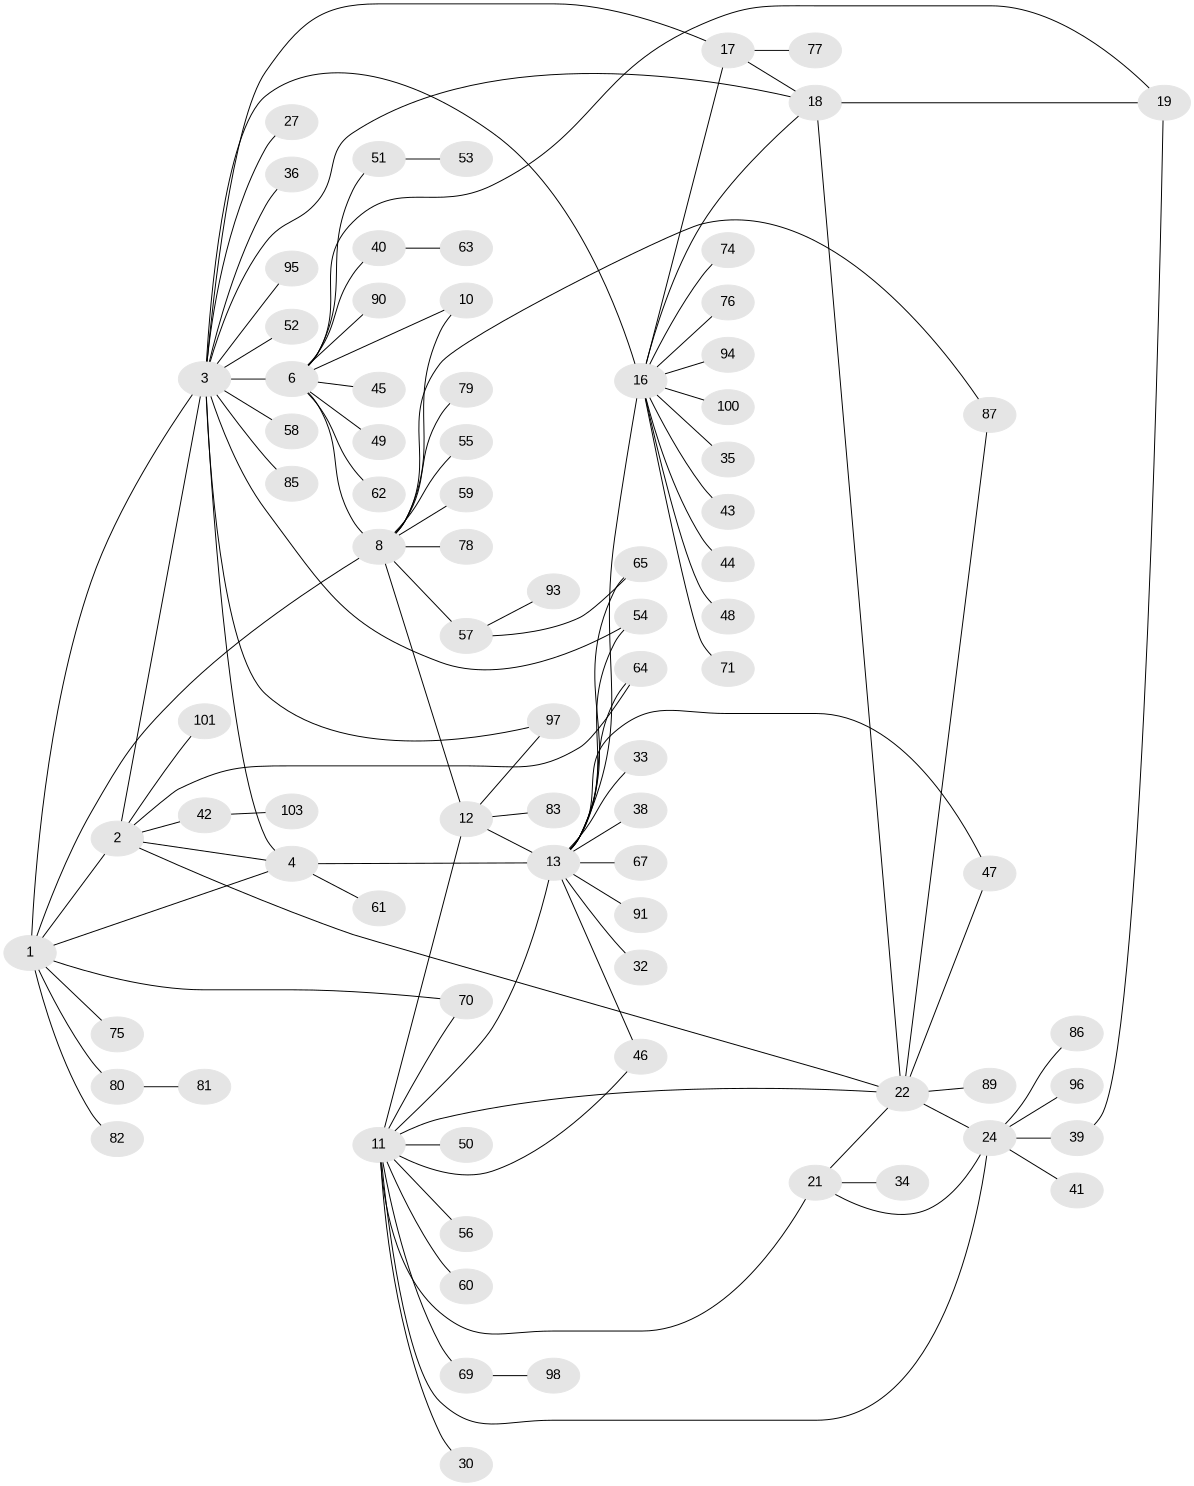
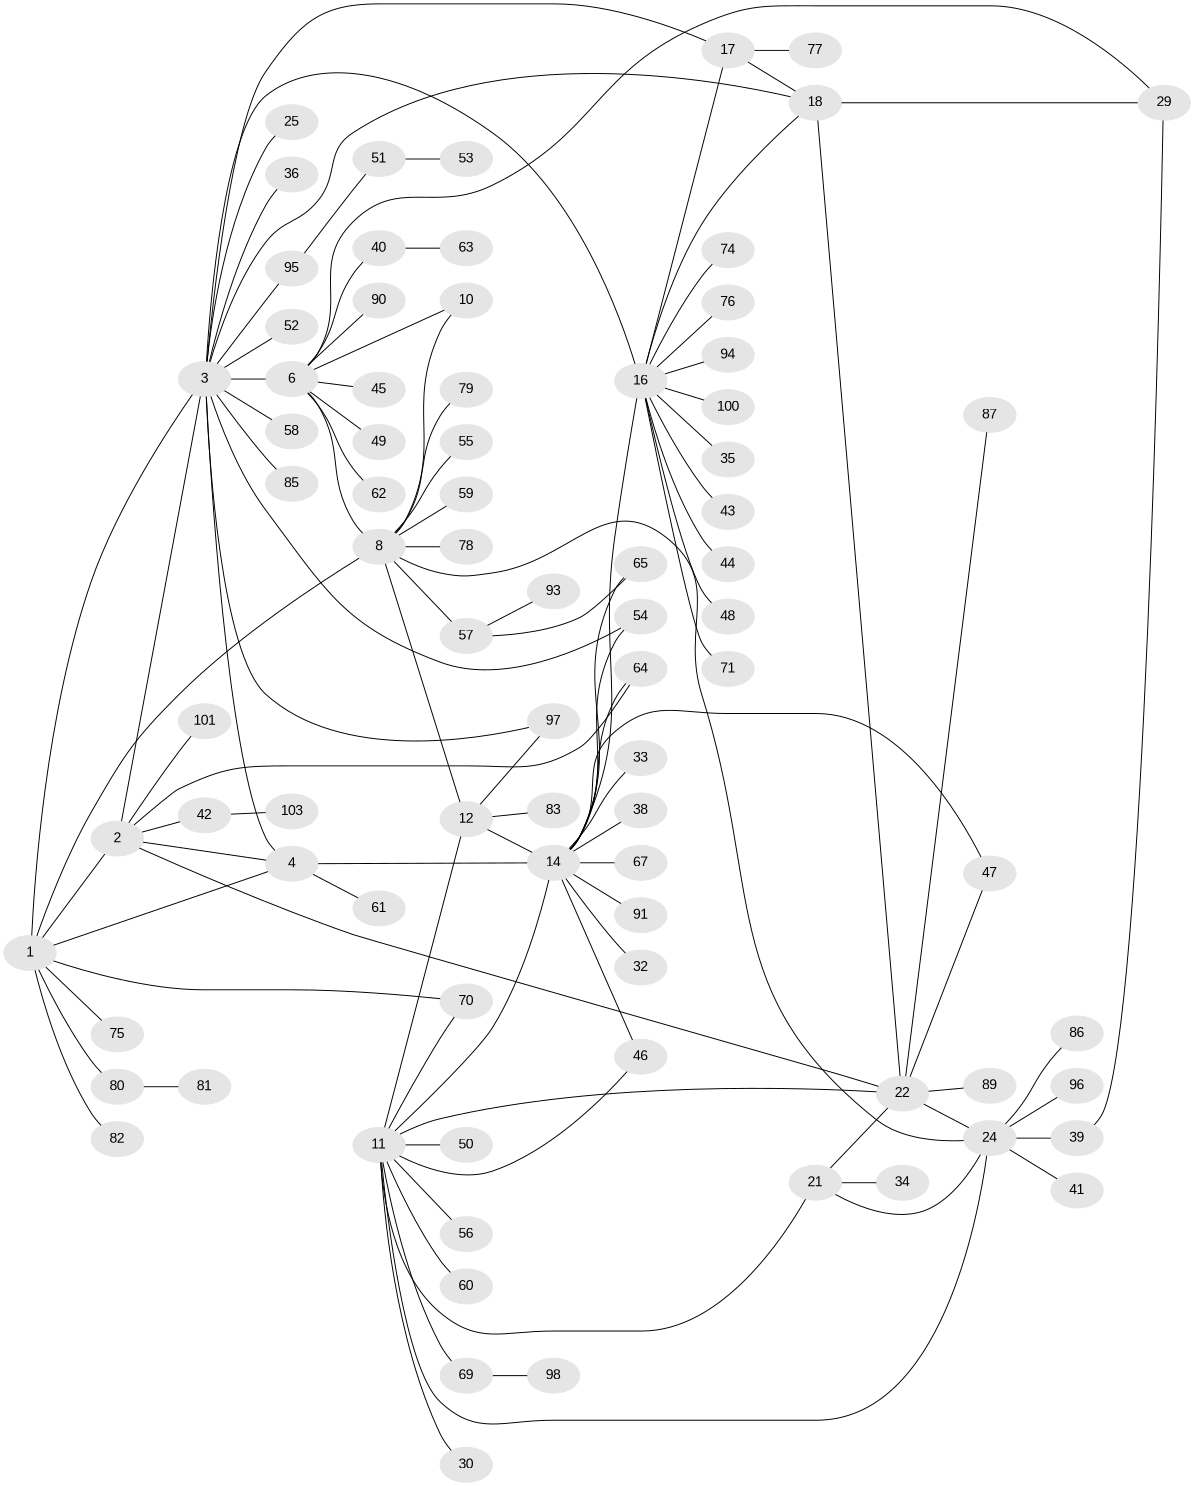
node "19": label "19" -> "29"
node "27": label "27" -> "25"
edge "51" -- "6": now "51" -- "95"
edge "87" -- "8": now "24" -- "8"
node "13": label "13" -> "14"
